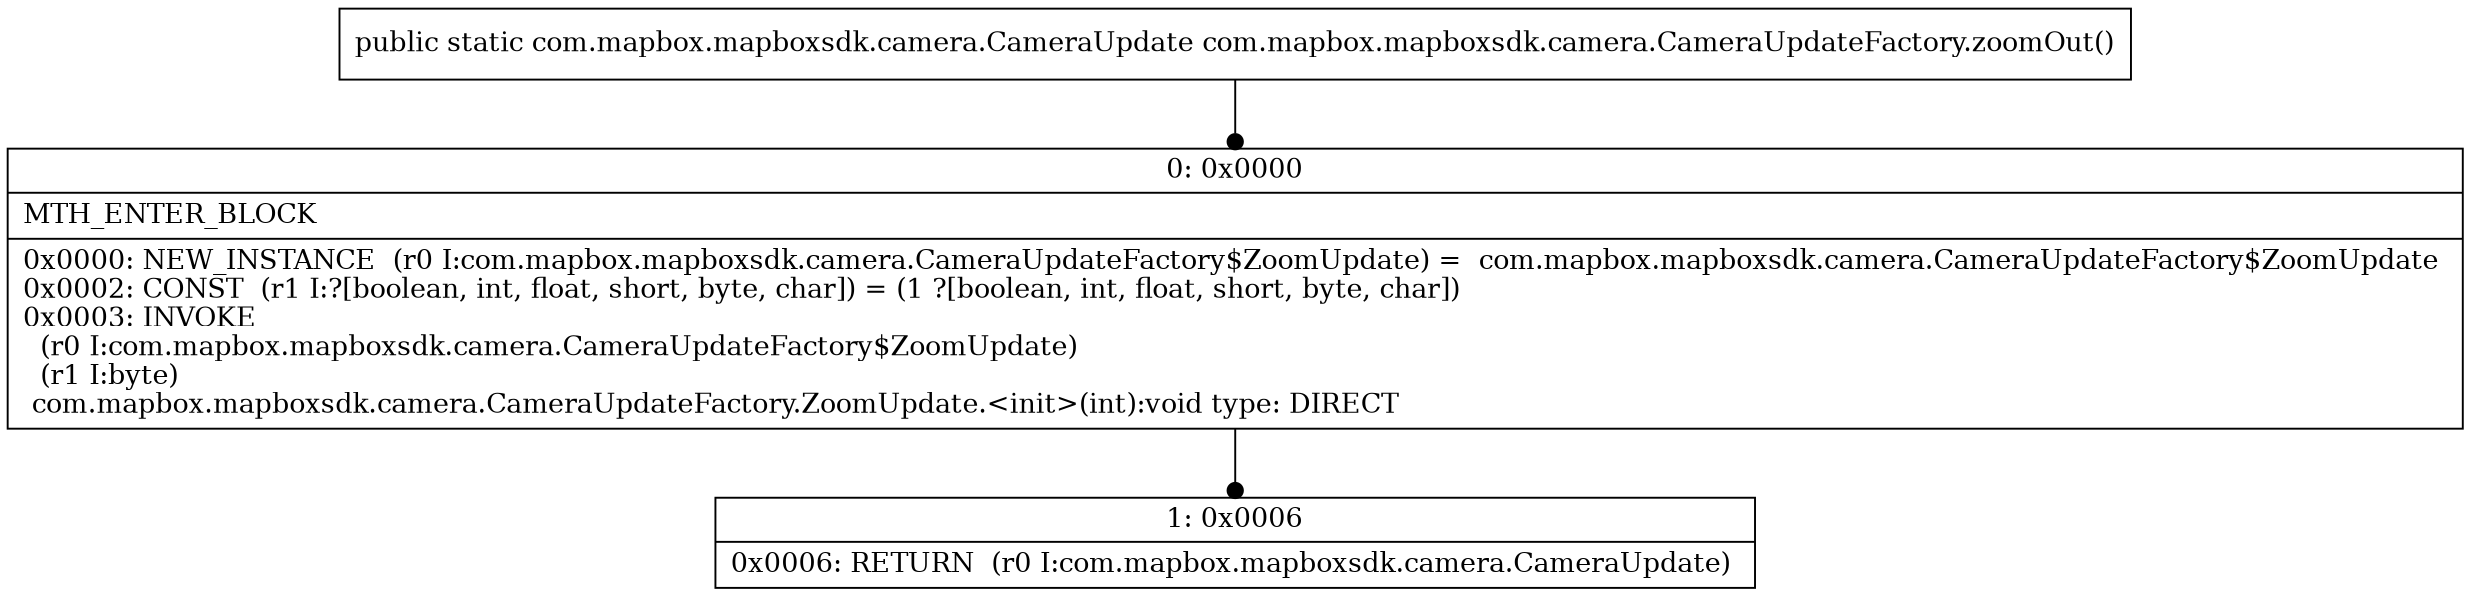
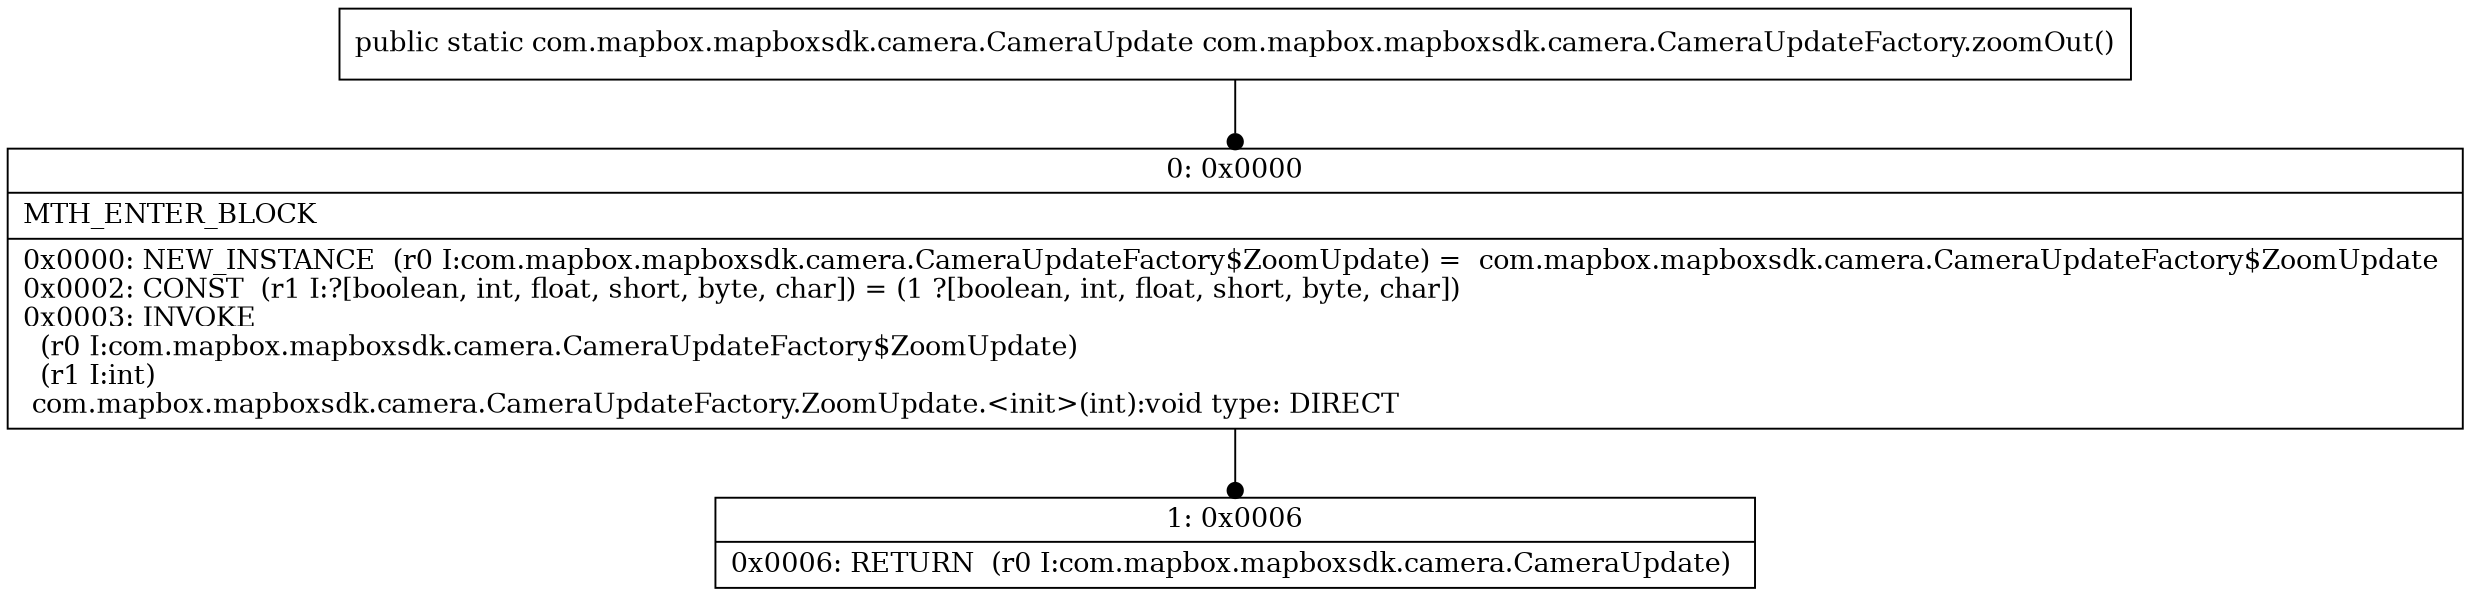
node "0: 0x0000": text "(r1 I:byte)" -> "(r1 I:int)"
